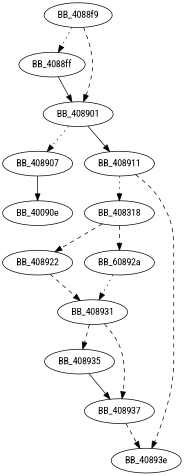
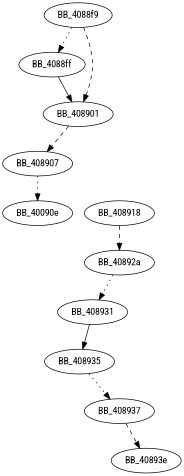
edge "BB_408901" -> "BB_408907": style dotted -> dashed
node "BB_408911": removed
edge "BB_408907" -> "BB_40090e": style solid -> dotted
node "BB_408318": label "BB_408318" -> "BB_408918"
node "BB_408922": removed
node "BB_60892a": label "BB_60892a" -> "BB_40892a"
edge "BB_408931" -> "BB_408935": style dashed -> solid
edge "BB_408931" -> "BB_408937": removed
edge "BB_408935" -> "BB_408937": style solid -> dotted
